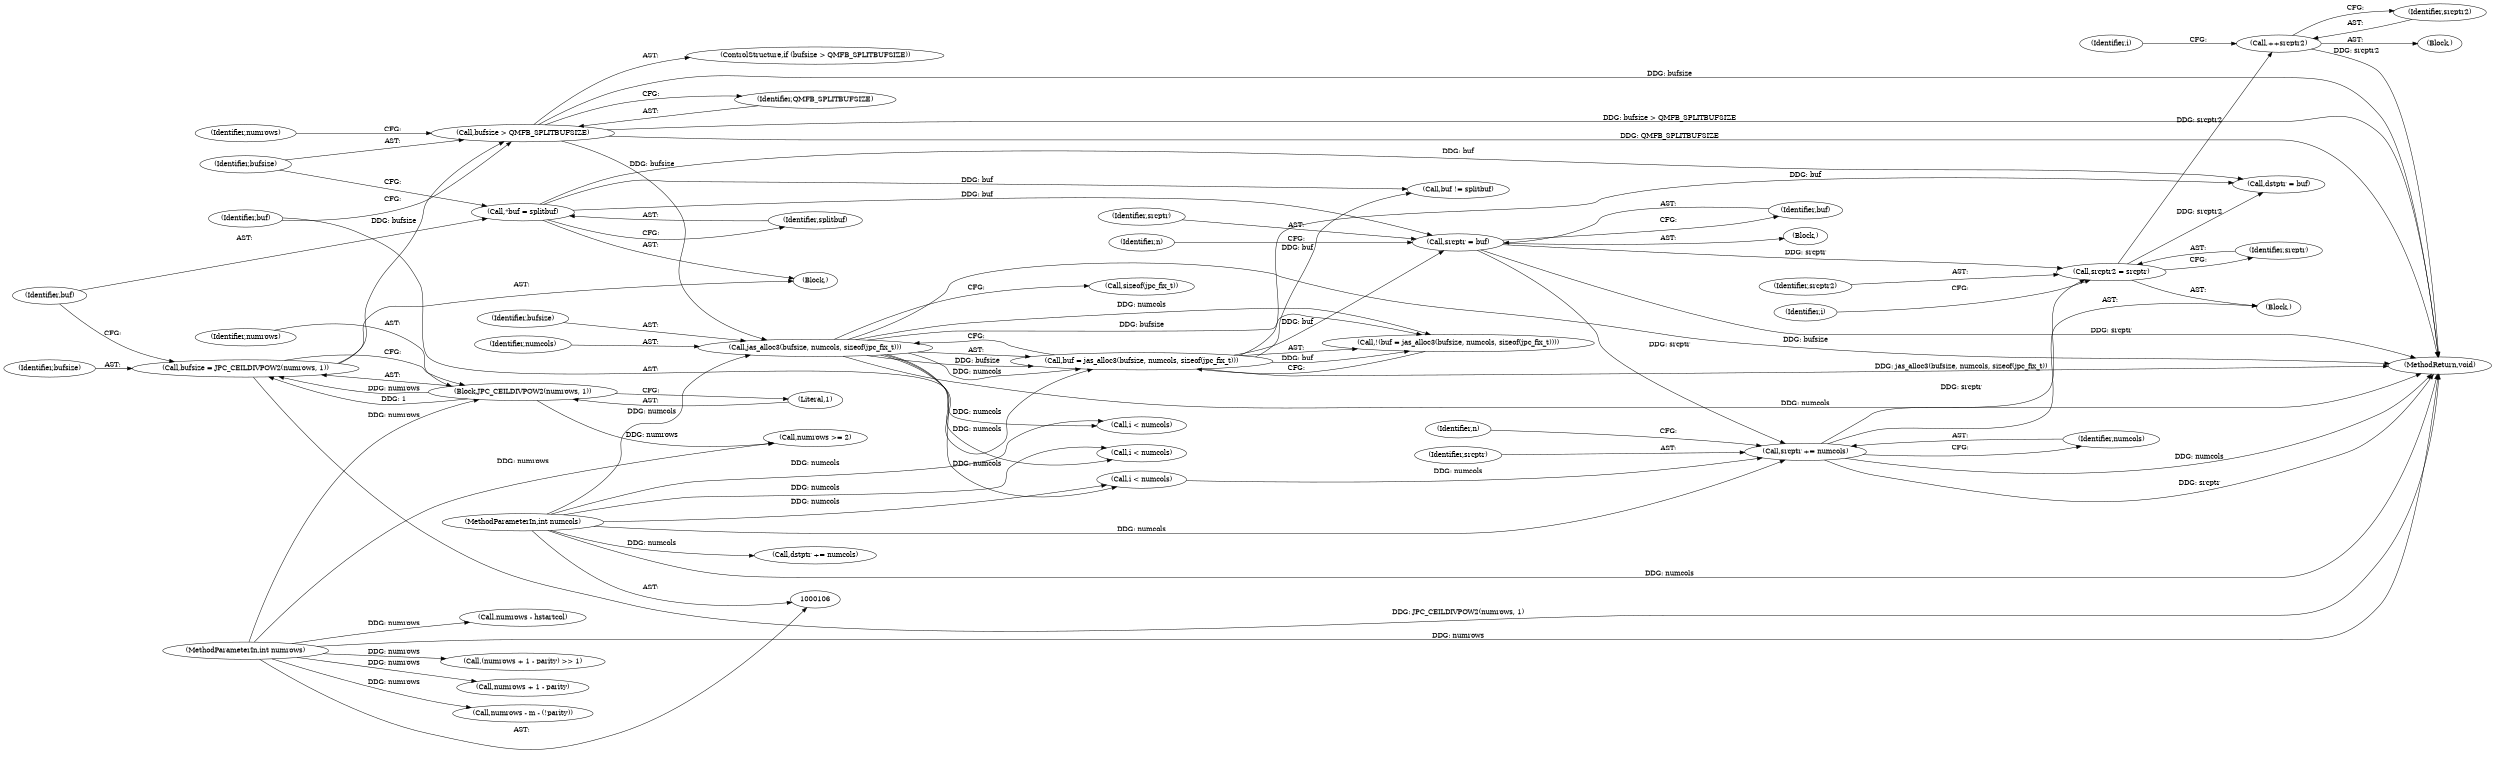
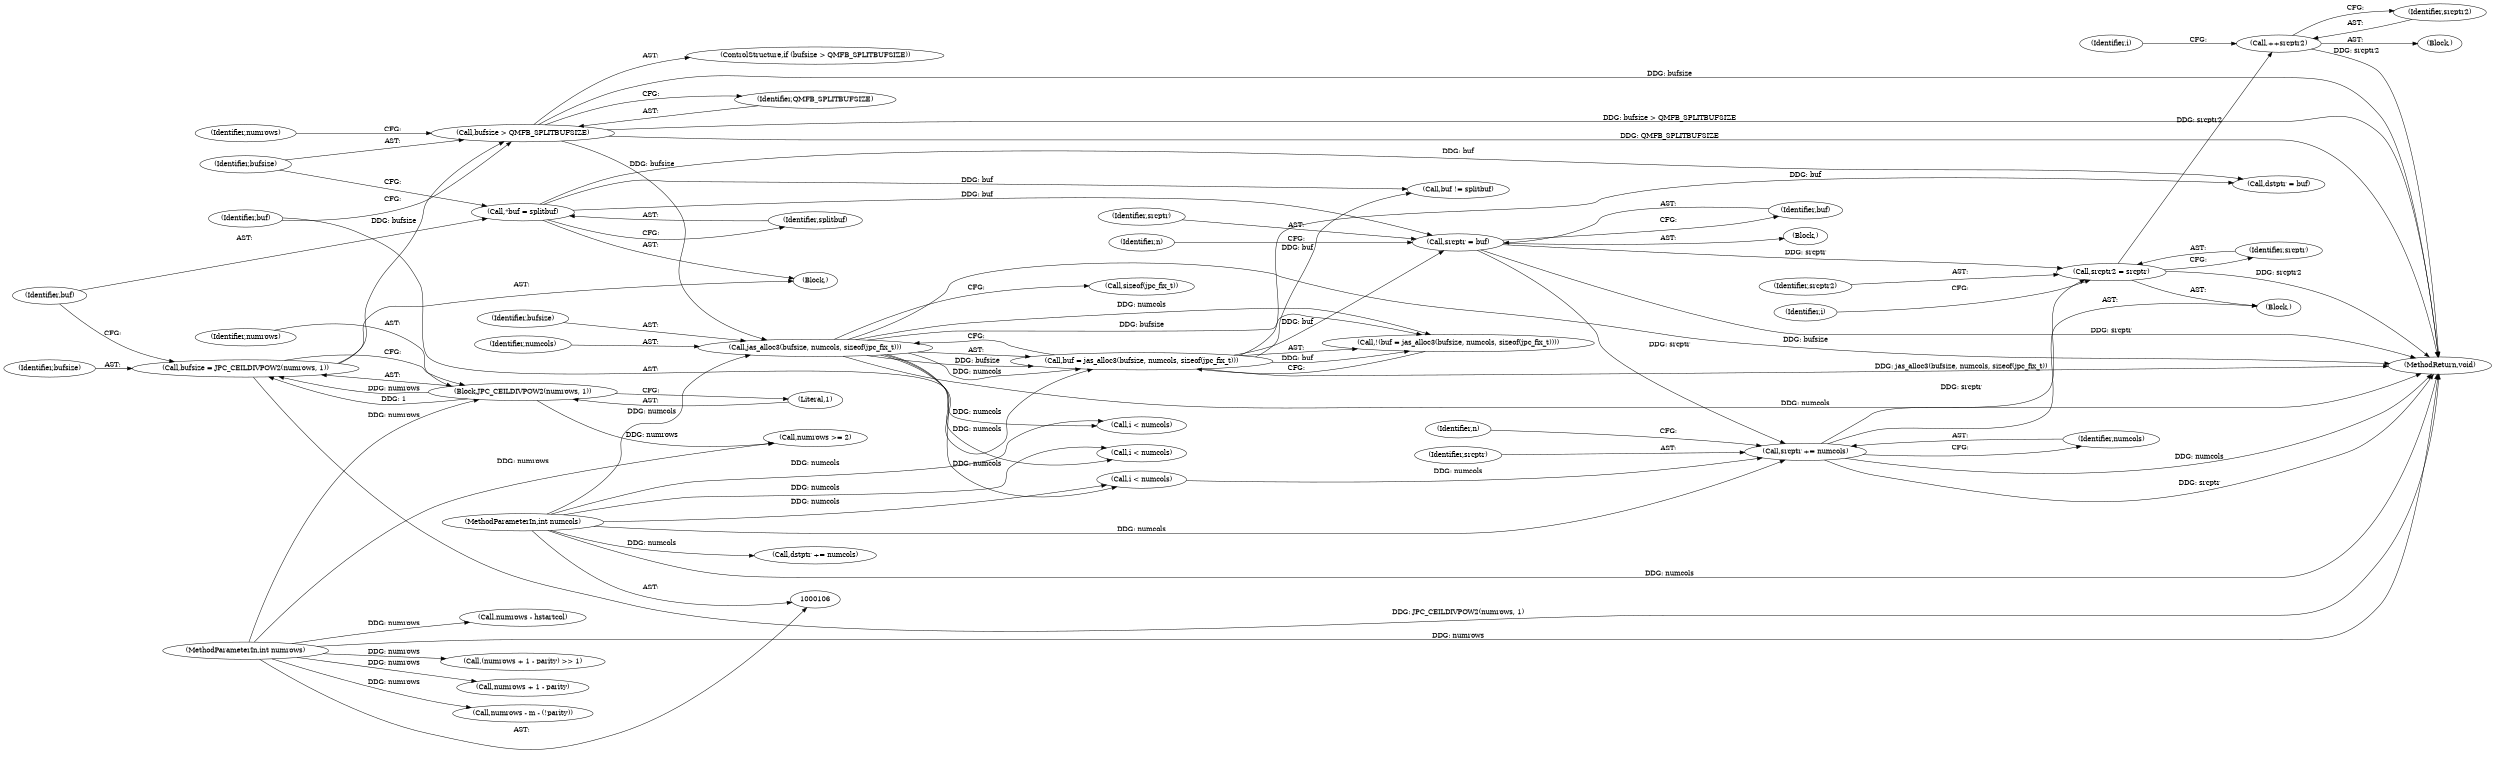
edge "(Call,srcptr2 = srcptr)" -> "(Call,dstptr = buf)": now "(Call,srcptr2 = srcptr)" -> "(MethodReturn,void)"
